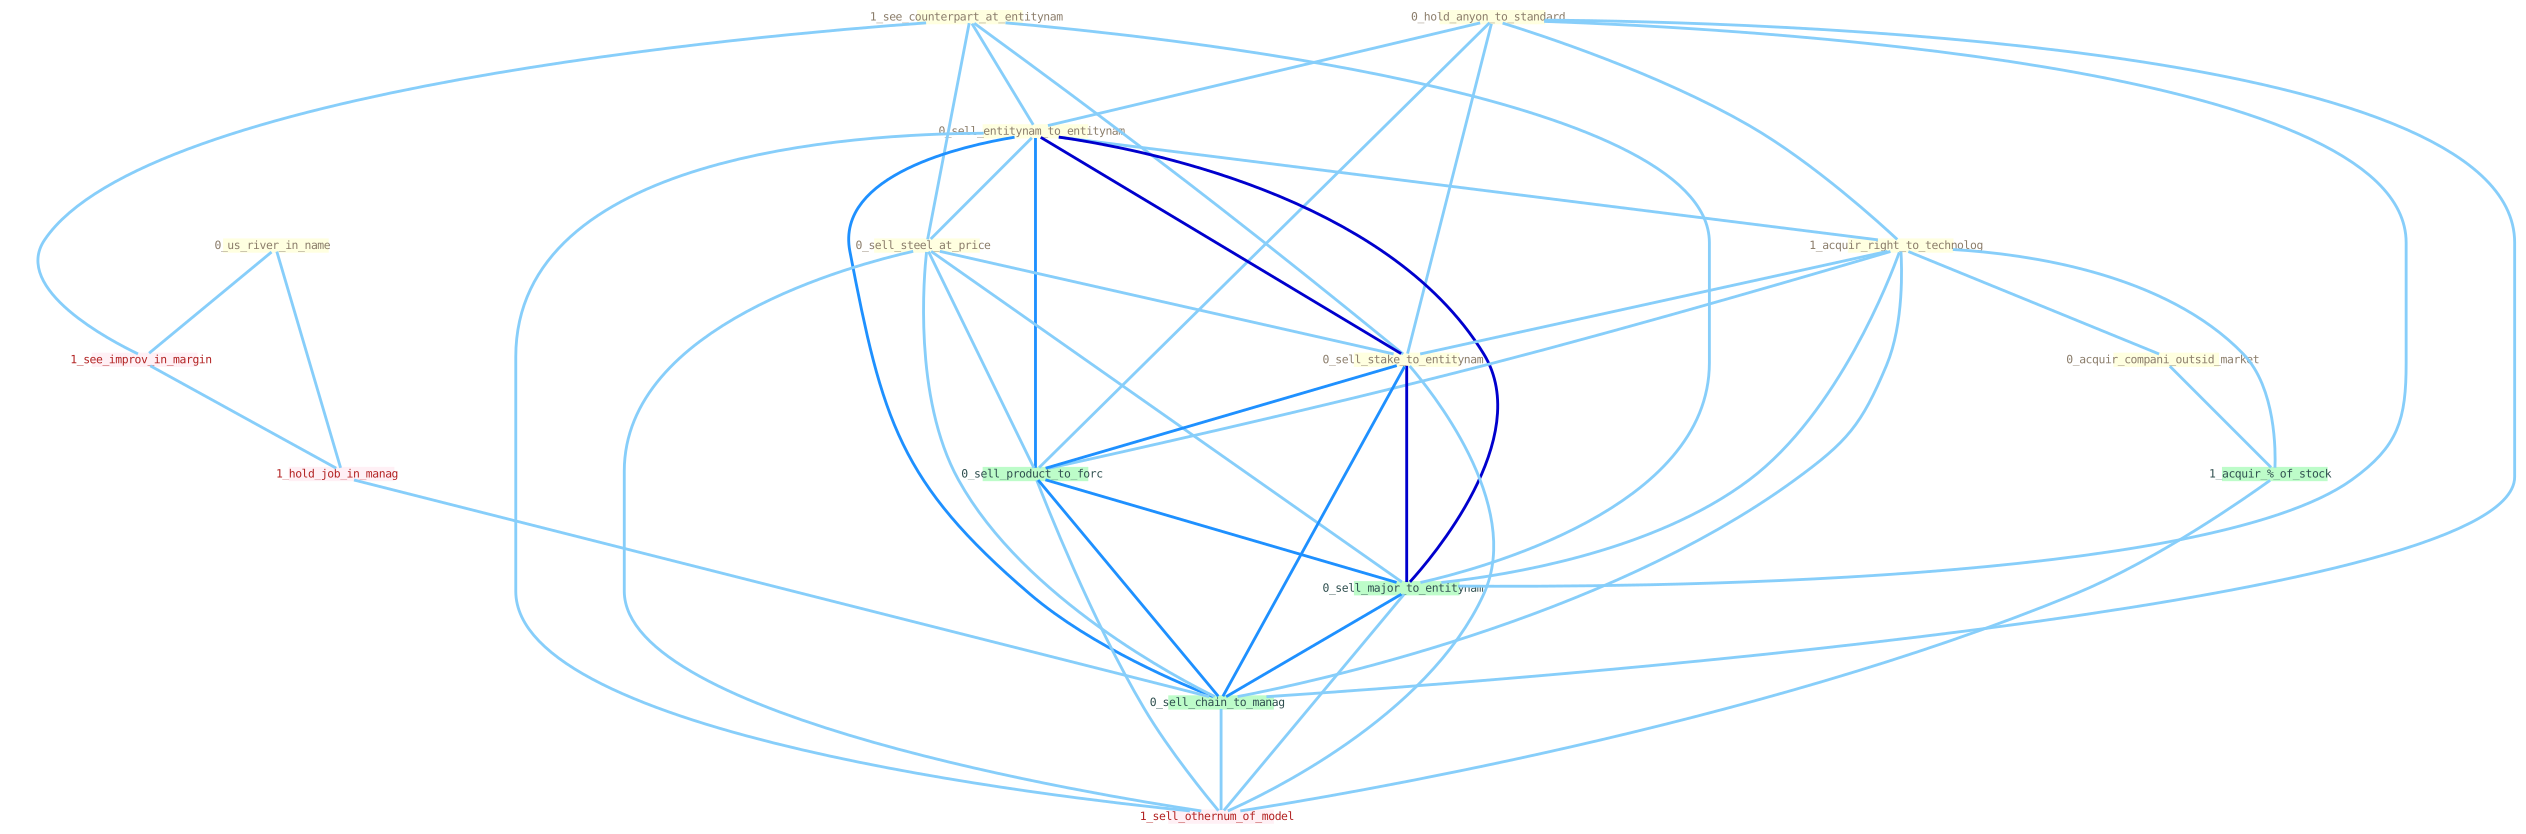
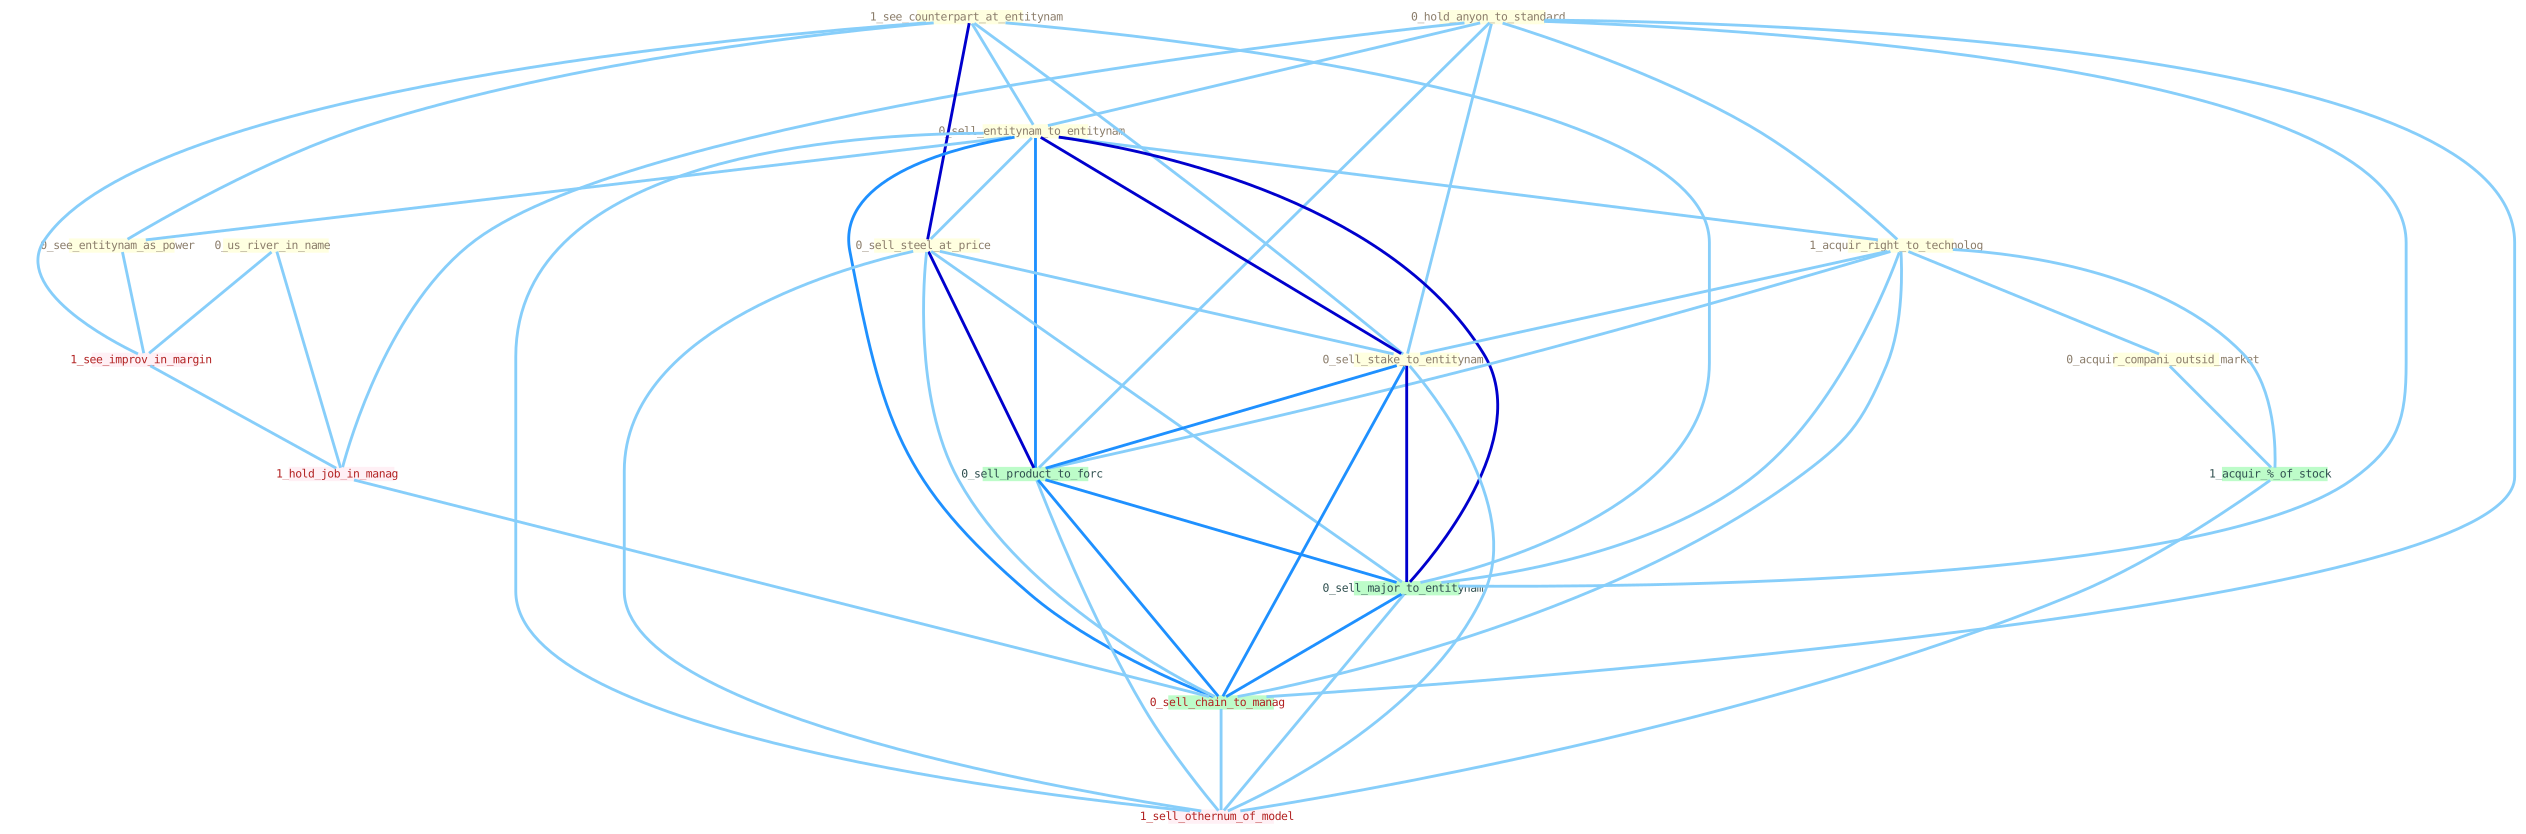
edge "1_see_counterpart_at_entitynam" -- "0_sell_steel_at_price": color #87cefa -> #0000cd
edge "0_hold_anyon_to_standard" -- "1_hold_job_in_manag": added
node "0_see_entitynam_as_power": added
edge "0_sell_steel_at_price" -- "0_sell_product_to_forc": color #87cefa -> #0000cd
node "0_sell_chain_to_manag": fontcolor #2f4f4f -> #b22222
